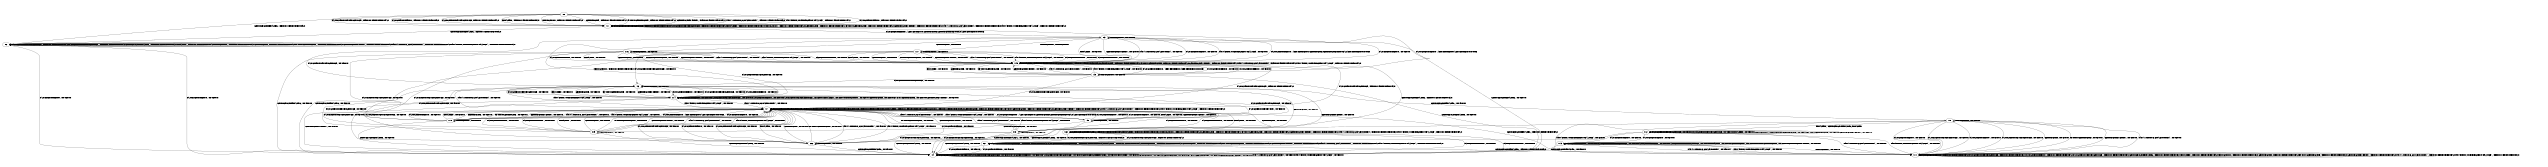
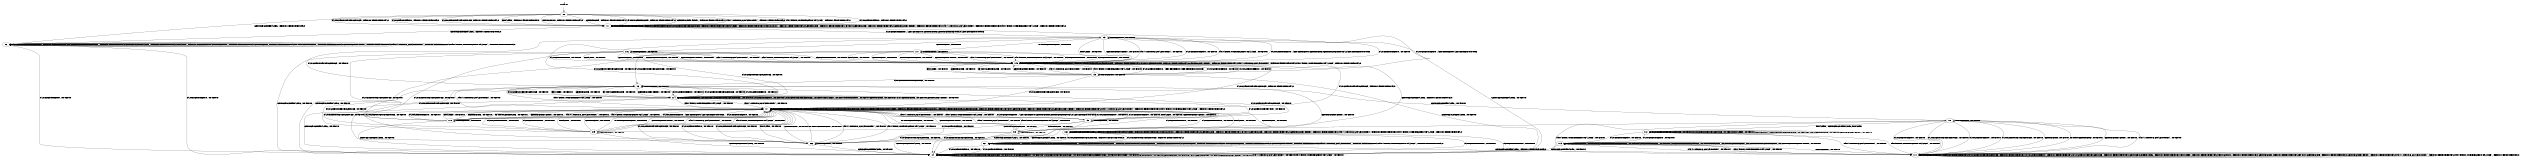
node "__start0": added
edge "s3" -> "s17": label "APPLICATION / APPLICATION" -> "EMPTY_CERTIFICATE / TIMEOUT"
edge "s3" -> "s14": label "APPLICATION / HELLO_VERIFY_REQUEST" -> "PSK_CLIENT_KEY_EXCHANGE / TIMEOUT"
edge "s6" -> "s18": now "s9" -> "s18"
edge "s7" -> "s11": removed, label "CHANGE_CIPHER_SPEC / HELLO_VERIFY_REQUEST"
edge "s14" -> "s4": label "CERTIFICATE_VERIFY / TIMEOUT" -> "CHANGE_CIPHER_SPEC / TIMEOUT"
edge "s12" -> "s4": removed, label "CHANGE_CIPHER_SPEC / TIMEOUT"
